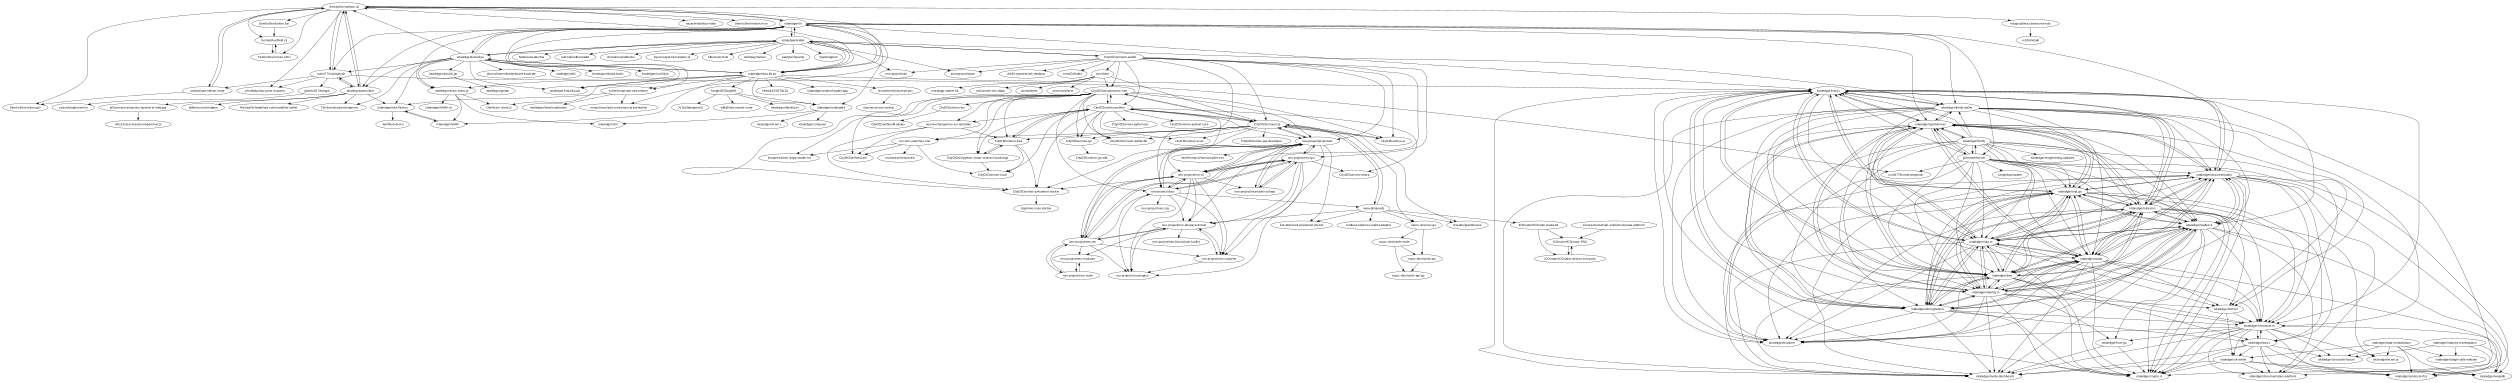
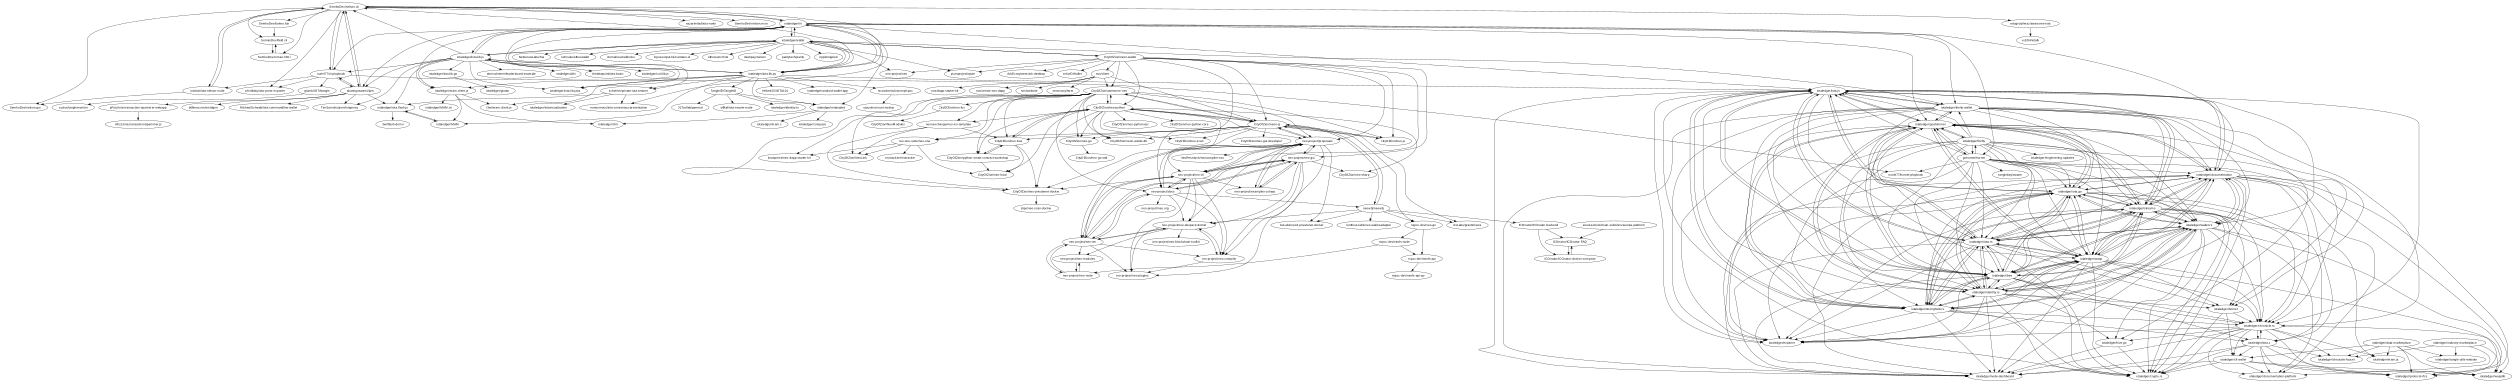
edge "iotaledger/trinity-wallet" -> "iotaledger/crypto.rs": now "iotaledger/trinity-wallet" -> "iotaledger/hive.go"
edge "neo-project/docs" -> "neo-project/neo-plugins": now "neo-project/docs" -> "neo-project/neo-vm"
edge "nspcc-dev/neofs-node" -> "nspcc-dev/neofs-api-go": now "nspcc-dev/neofs-node" -> "neo-project/neo-node"
